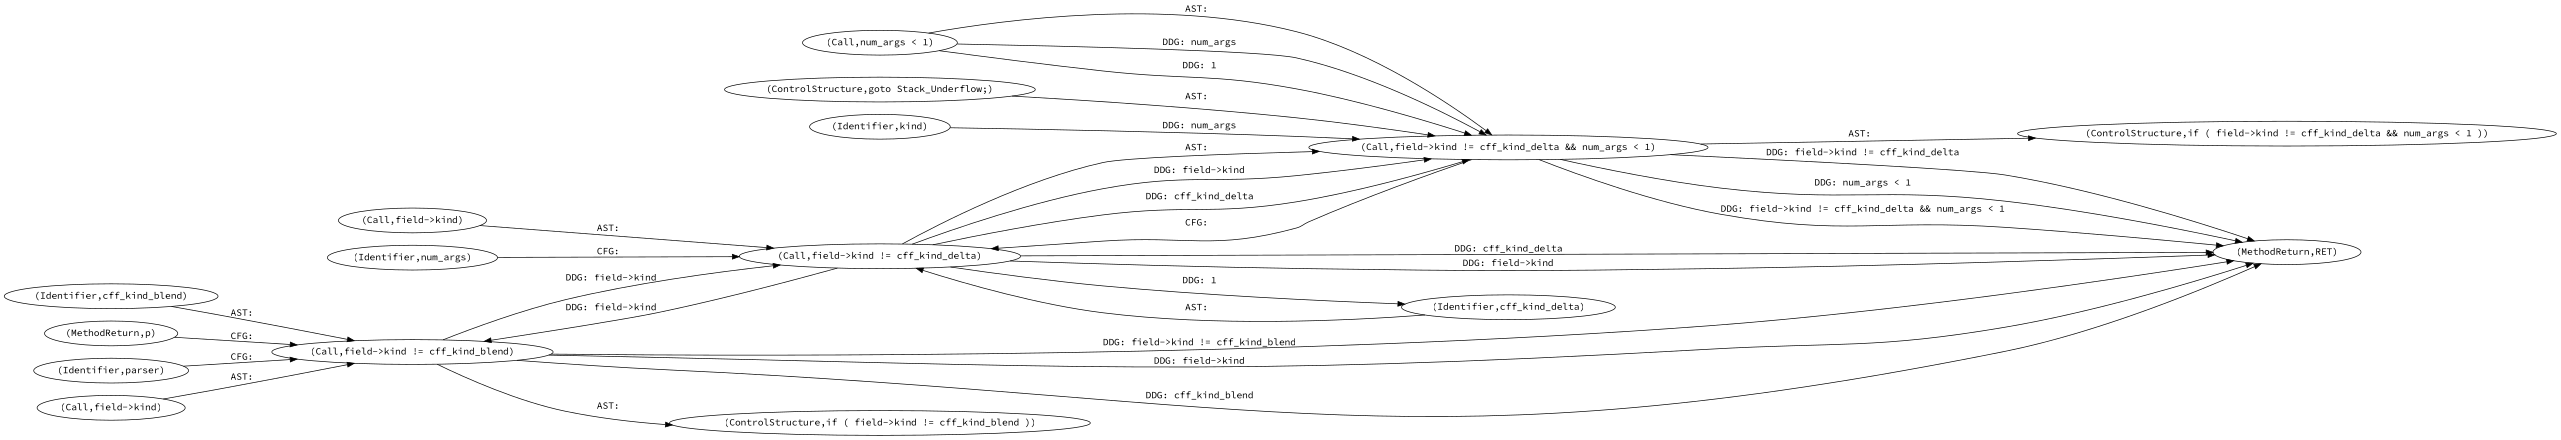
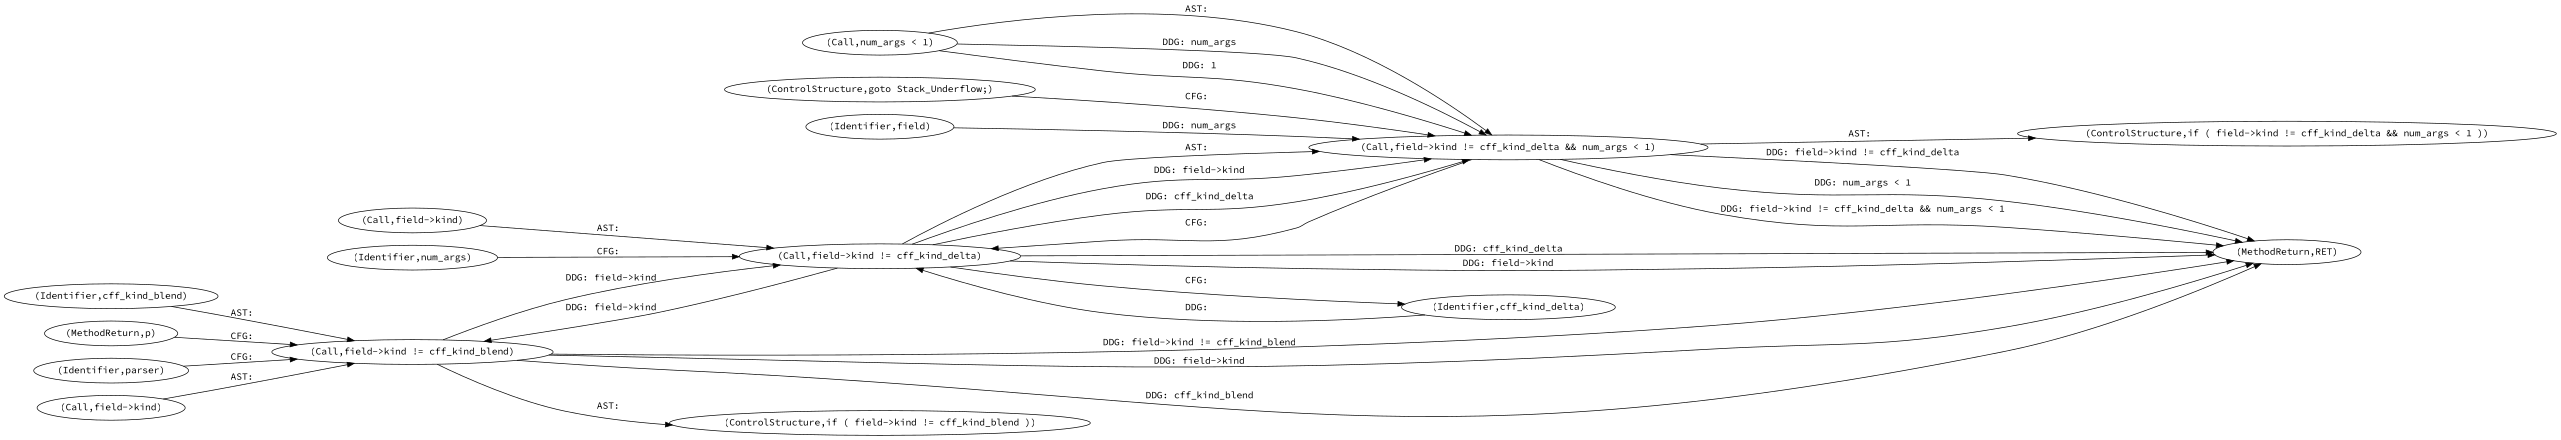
edge "(ControlStructure,goto Stack_Underflow;)" -> "(Call,field->kind != cff_kind_delta && num_args < 1)": label "AST: " -> "CFG: "
node "(Identifier,kind)": label "(Identifier,kind)" -> "(Identifier,field)"
edge "(Call,field->kind != cff_kind_delta)" -> "(Identifier,cff_kind_delta)": label "DDG: 1" -> "CFG: "
edge "(Identifier,cff_kind_delta)" -> "(Call,field->kind != cff_kind_delta)": label "AST: " -> "DDG: "
